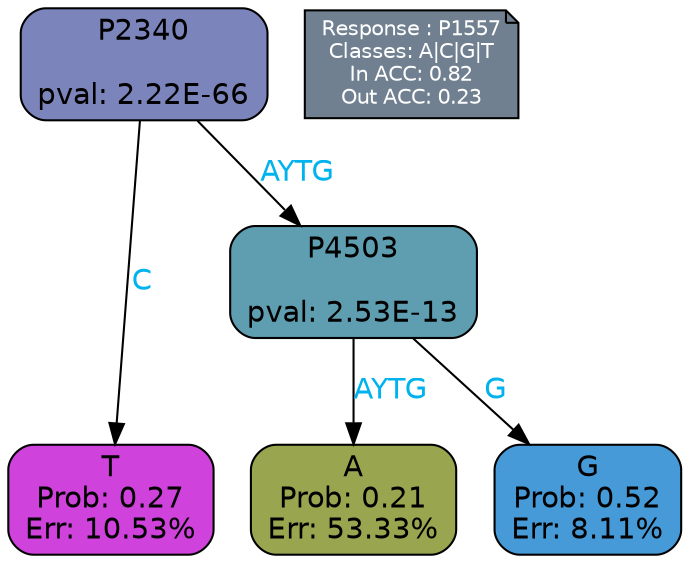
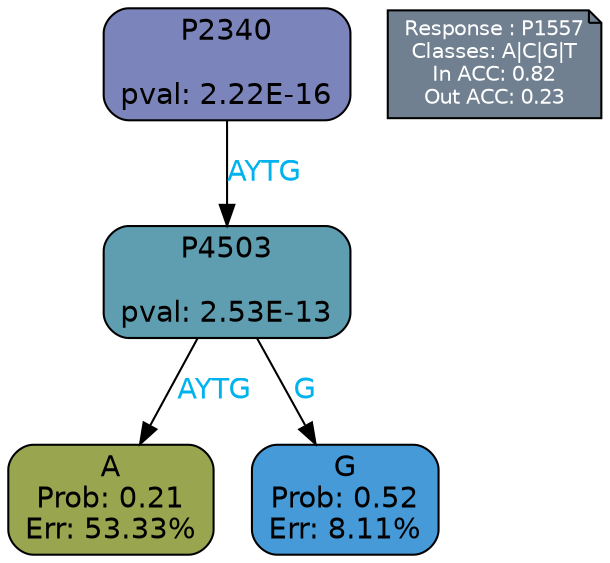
node "P2340 pval: 2.22E-66": label "P2340 pval: 2.22E-66" -> "P2340 pval: 2.22E-16"
node "T Prob: 0.27 Err: 10.53%": removed
